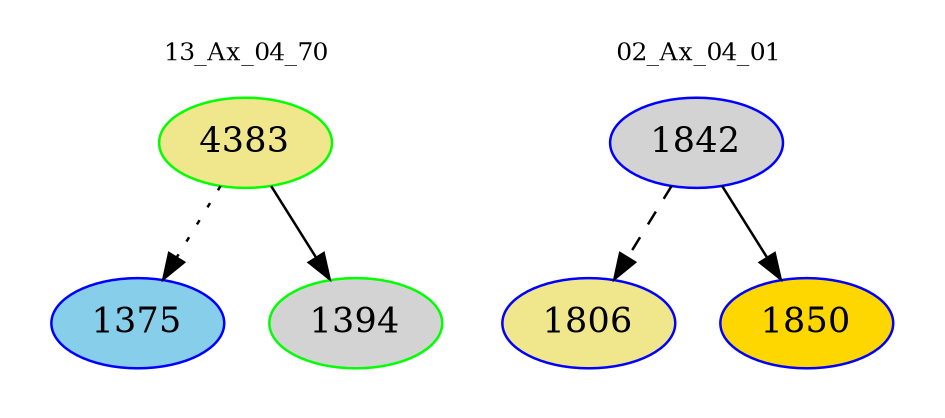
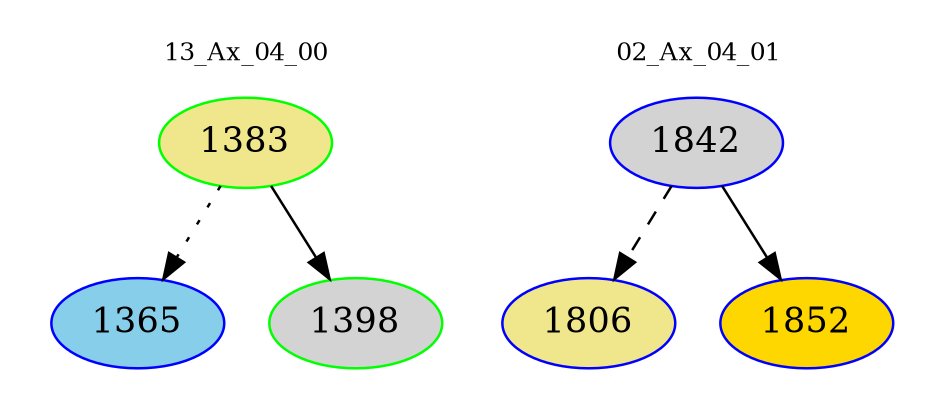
cluster "13_Ax_04_70": label "13_Ax_04_70" -> "13_Ax_04_00"
node "4383": label "4383" -> "1383"
node "1375": label "1375" -> "1365"
node "1394": label "1394" -> "1398"
node "1850": label "1850" -> "1852"
